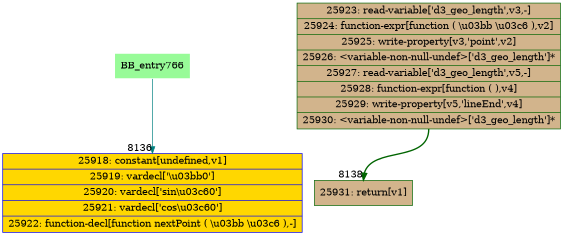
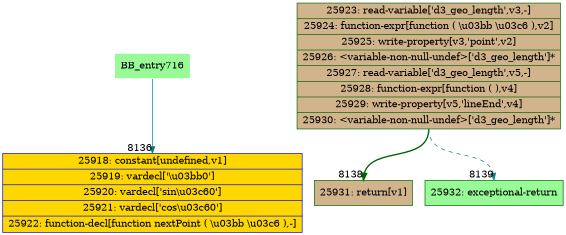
node "BB_entry766": label "BB_entry766" -> "BB_entry716"
node "25932: exceptional-return": added
